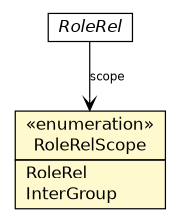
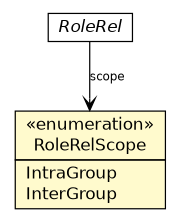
node "RoleRelScope": text "RoleRel" -> "IntraGroup"
